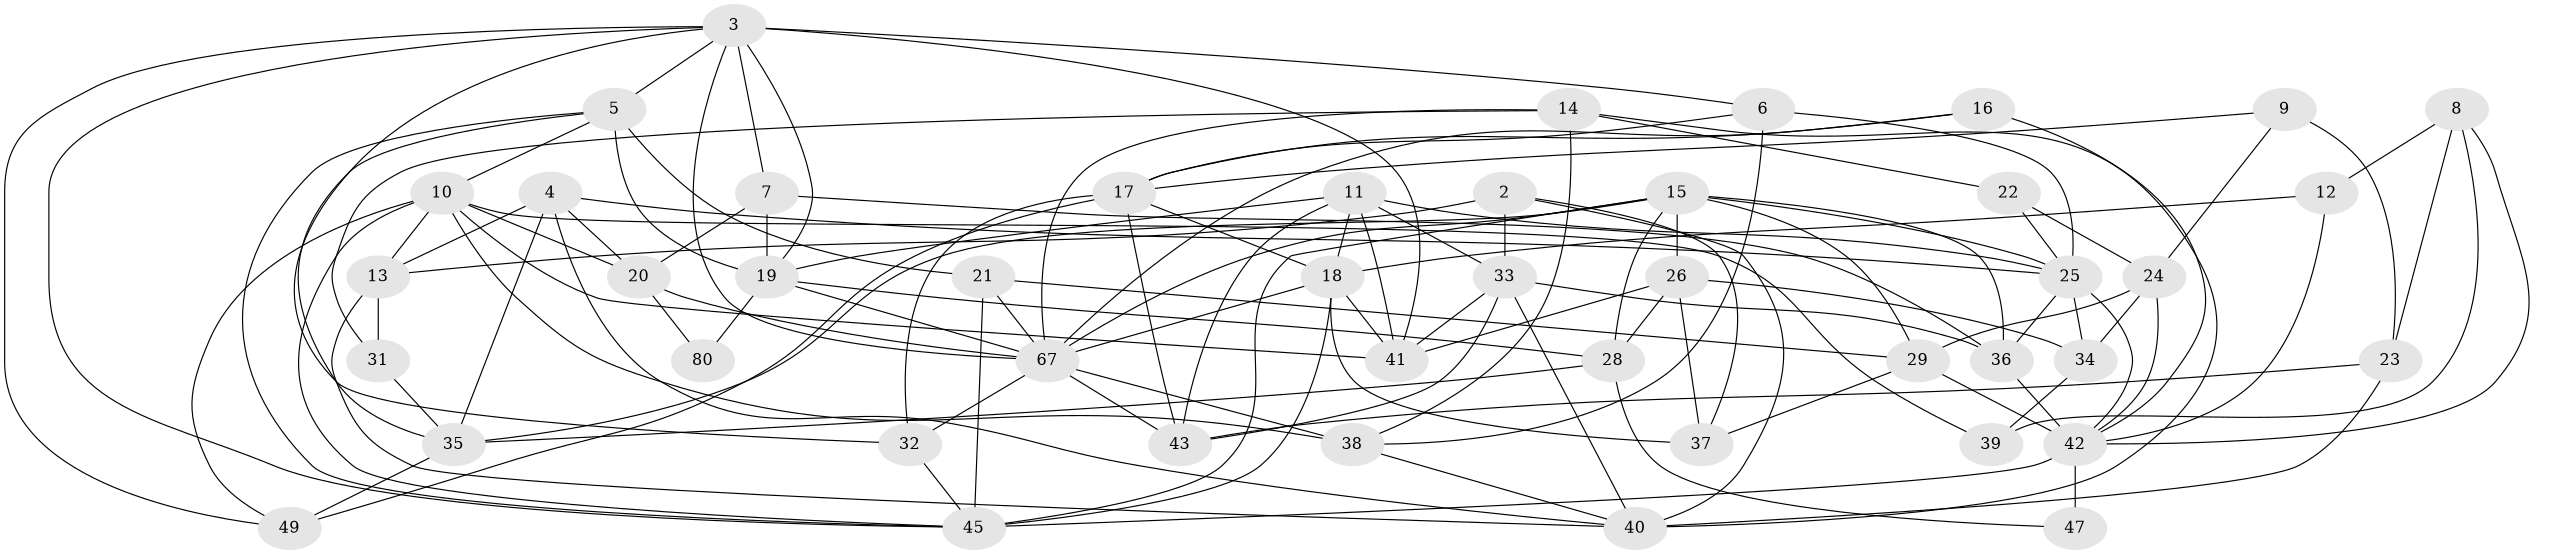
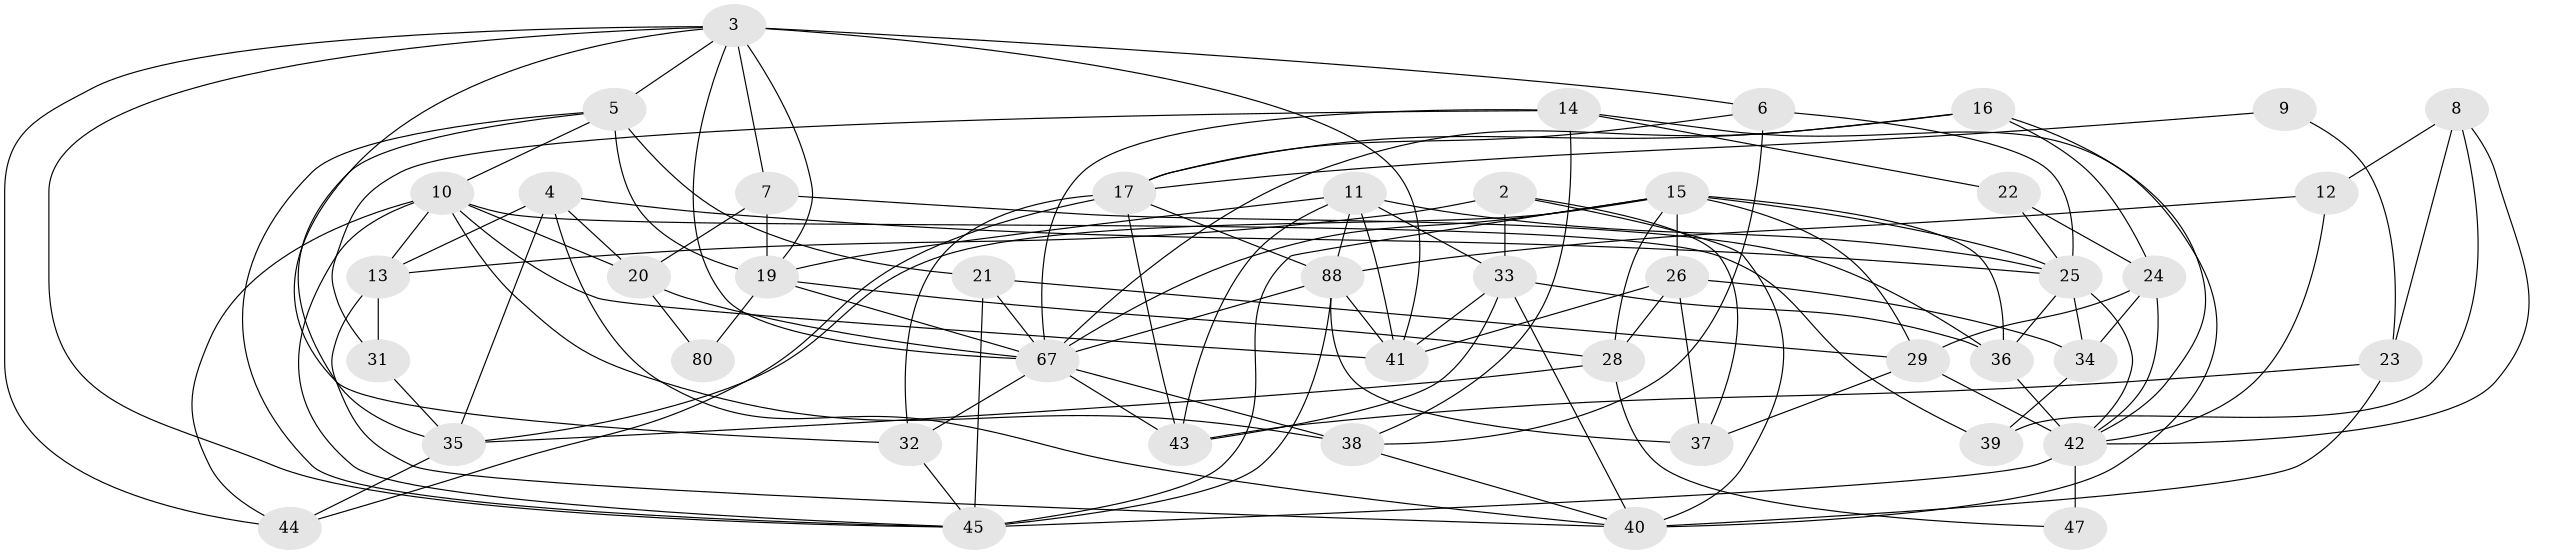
edge "9" -- "24": now "16" -- "24"
node "18": label "18" -> "88"
node "49": label "49" -> "44"
